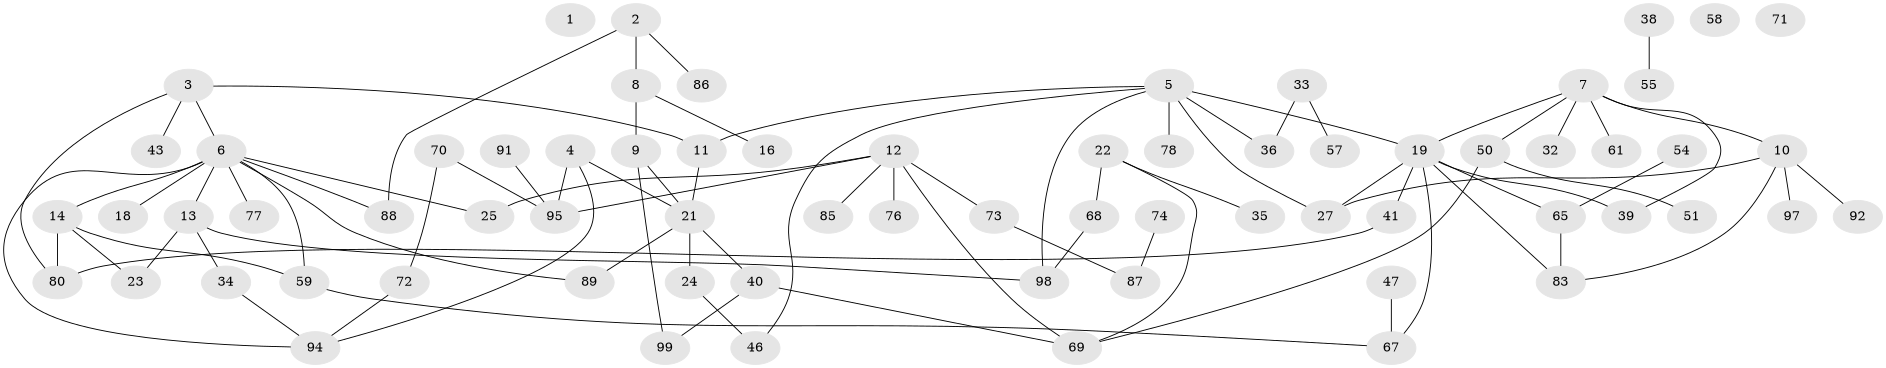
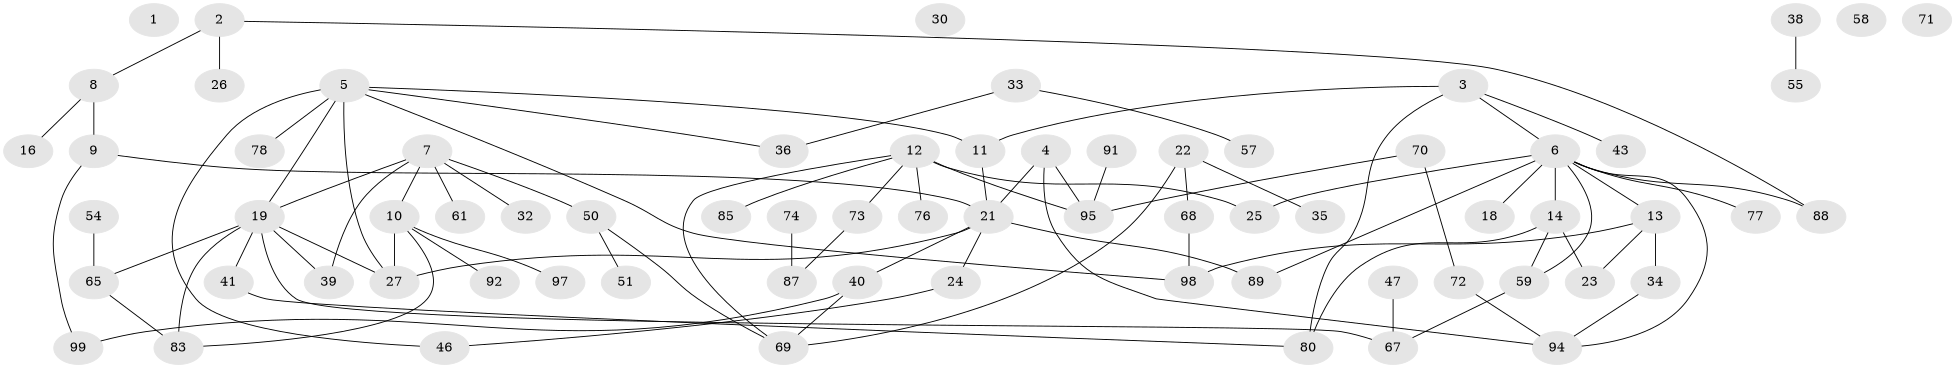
node "30": added
node "86": label "86" -> "26"
edge "21" -- "27": added
